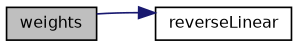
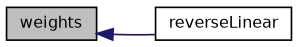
edge "weights" -> "reverseLinear": reversed
